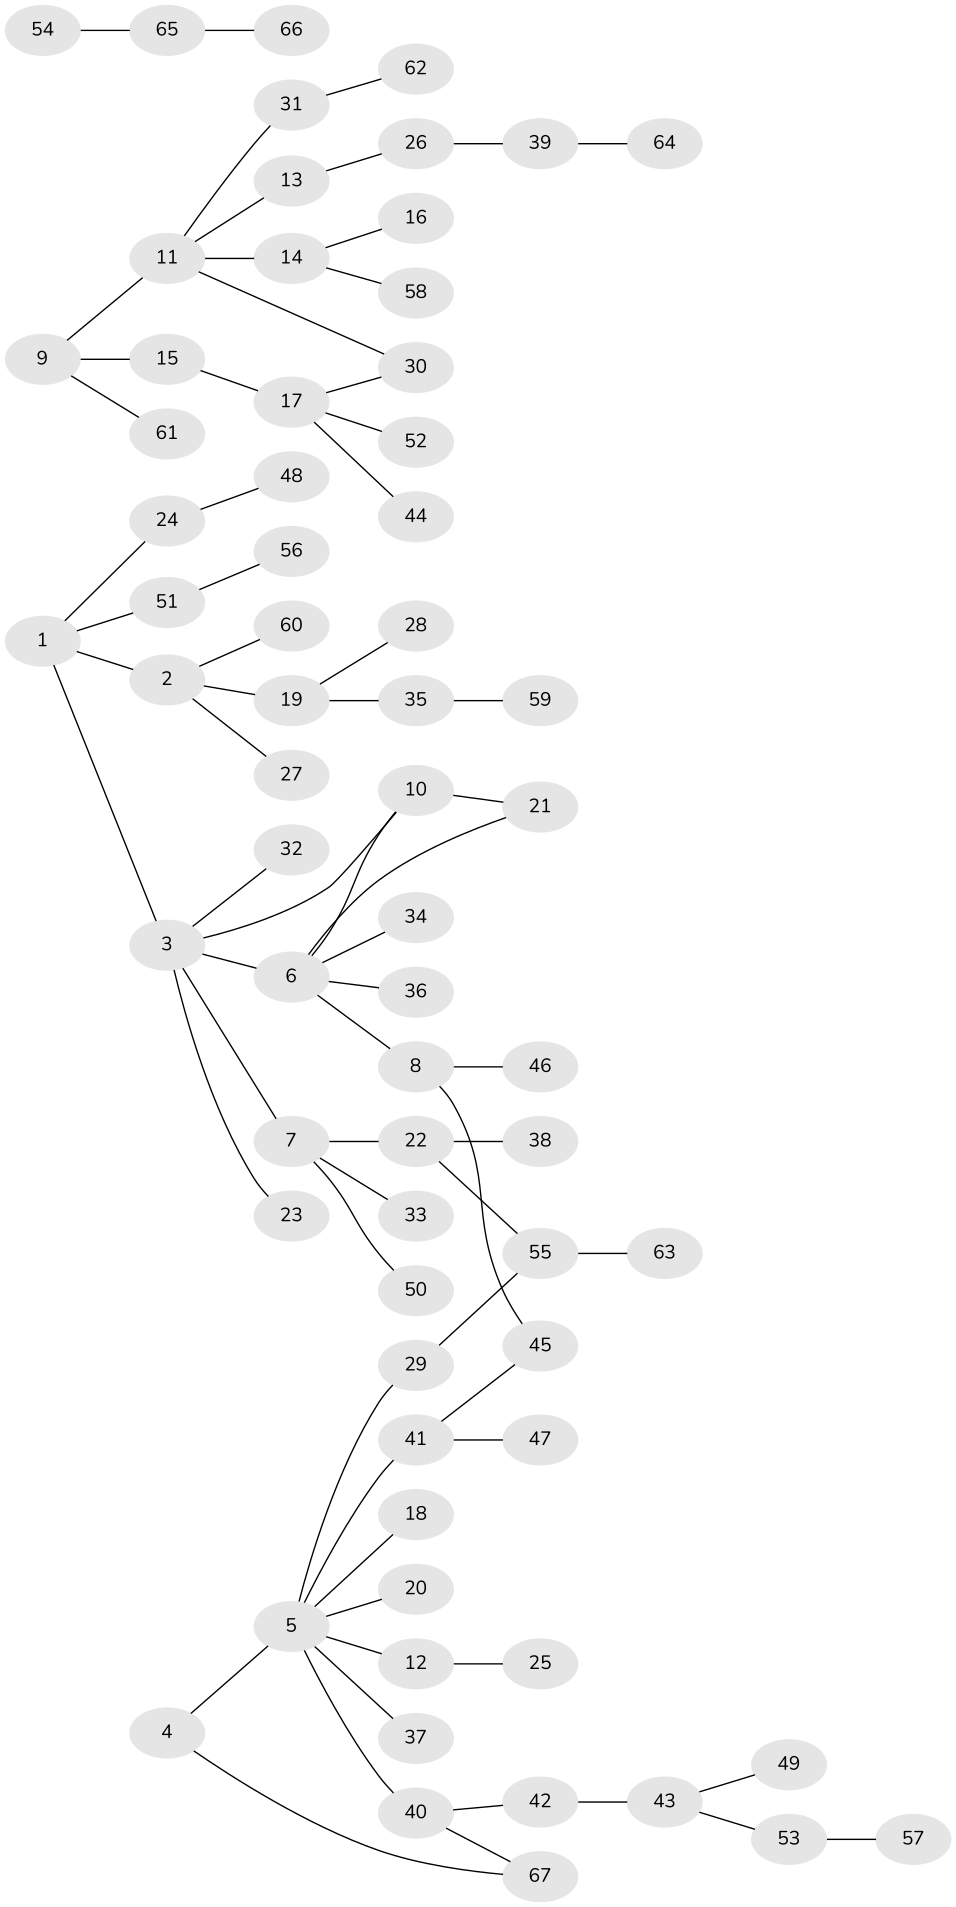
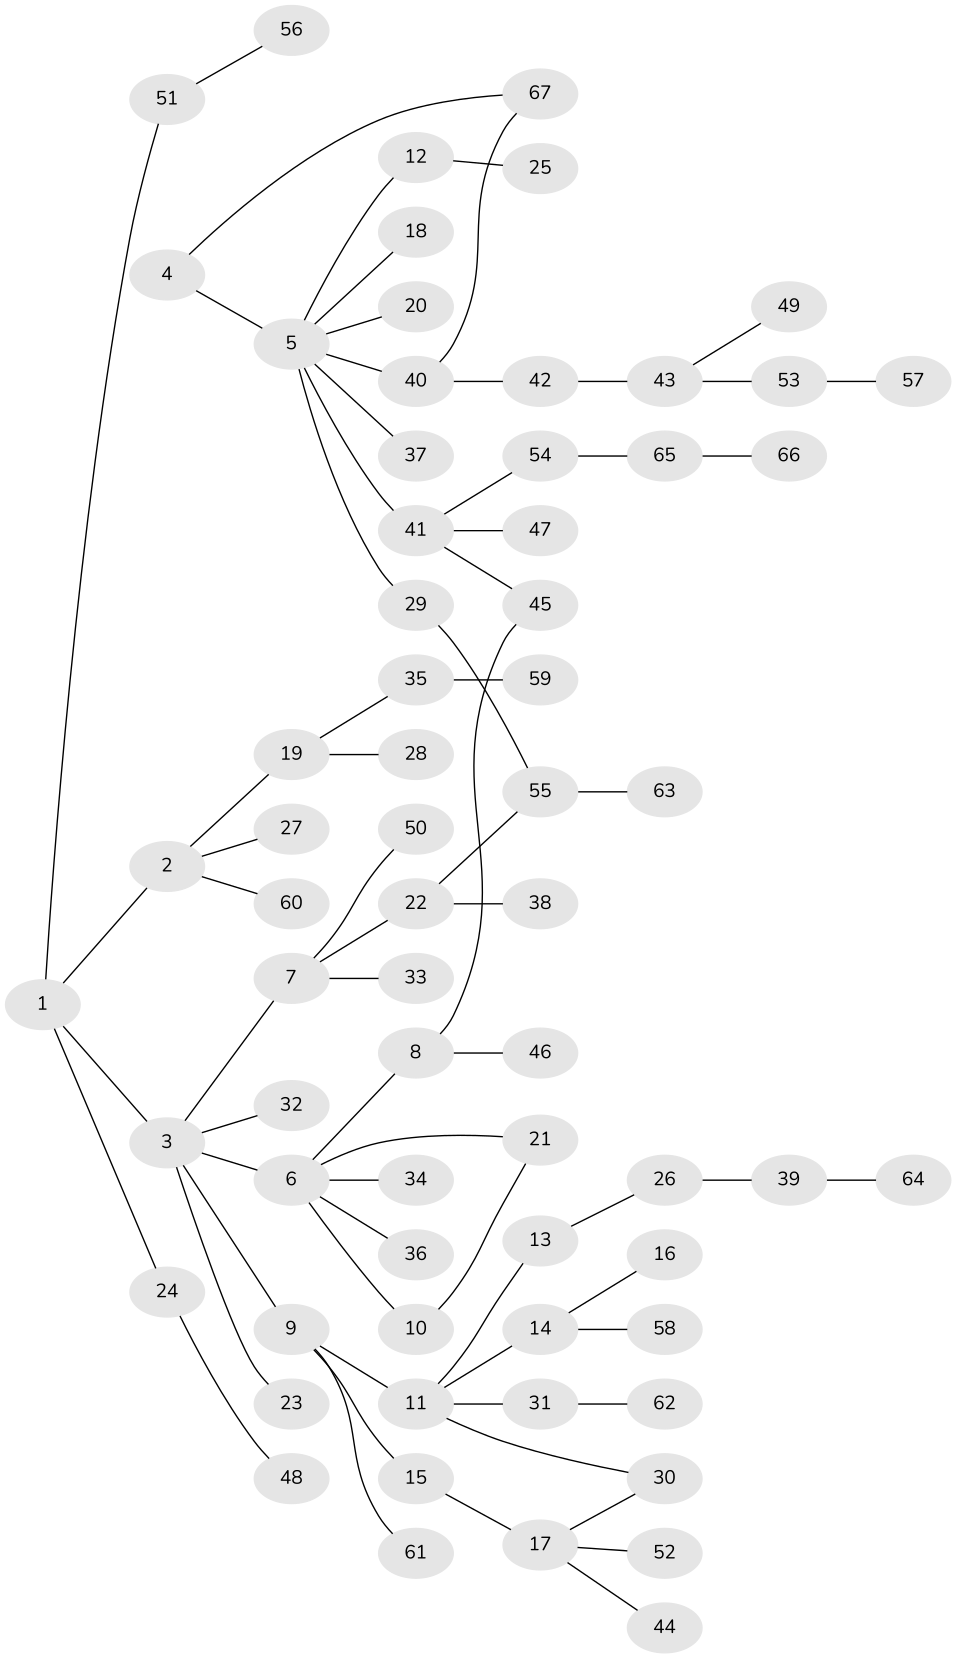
edge "54" -- "41": added
edge "10" -- "3": now "9" -- "3"
